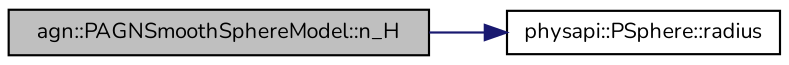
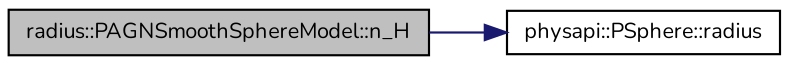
node "agn::PAGNSmoothSphereModel::n_H": label "agn::PAGNSmoothSphereModel::n_H" -> "radius::PAGNSmoothSphereModel::n_H"
